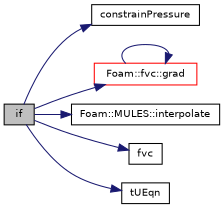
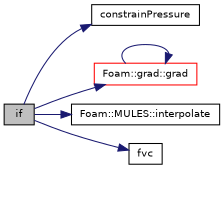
node "Foam::fvc::grad": label "Foam::fvc::grad" -> "Foam::grad::grad"
node "tUEqn": removed
